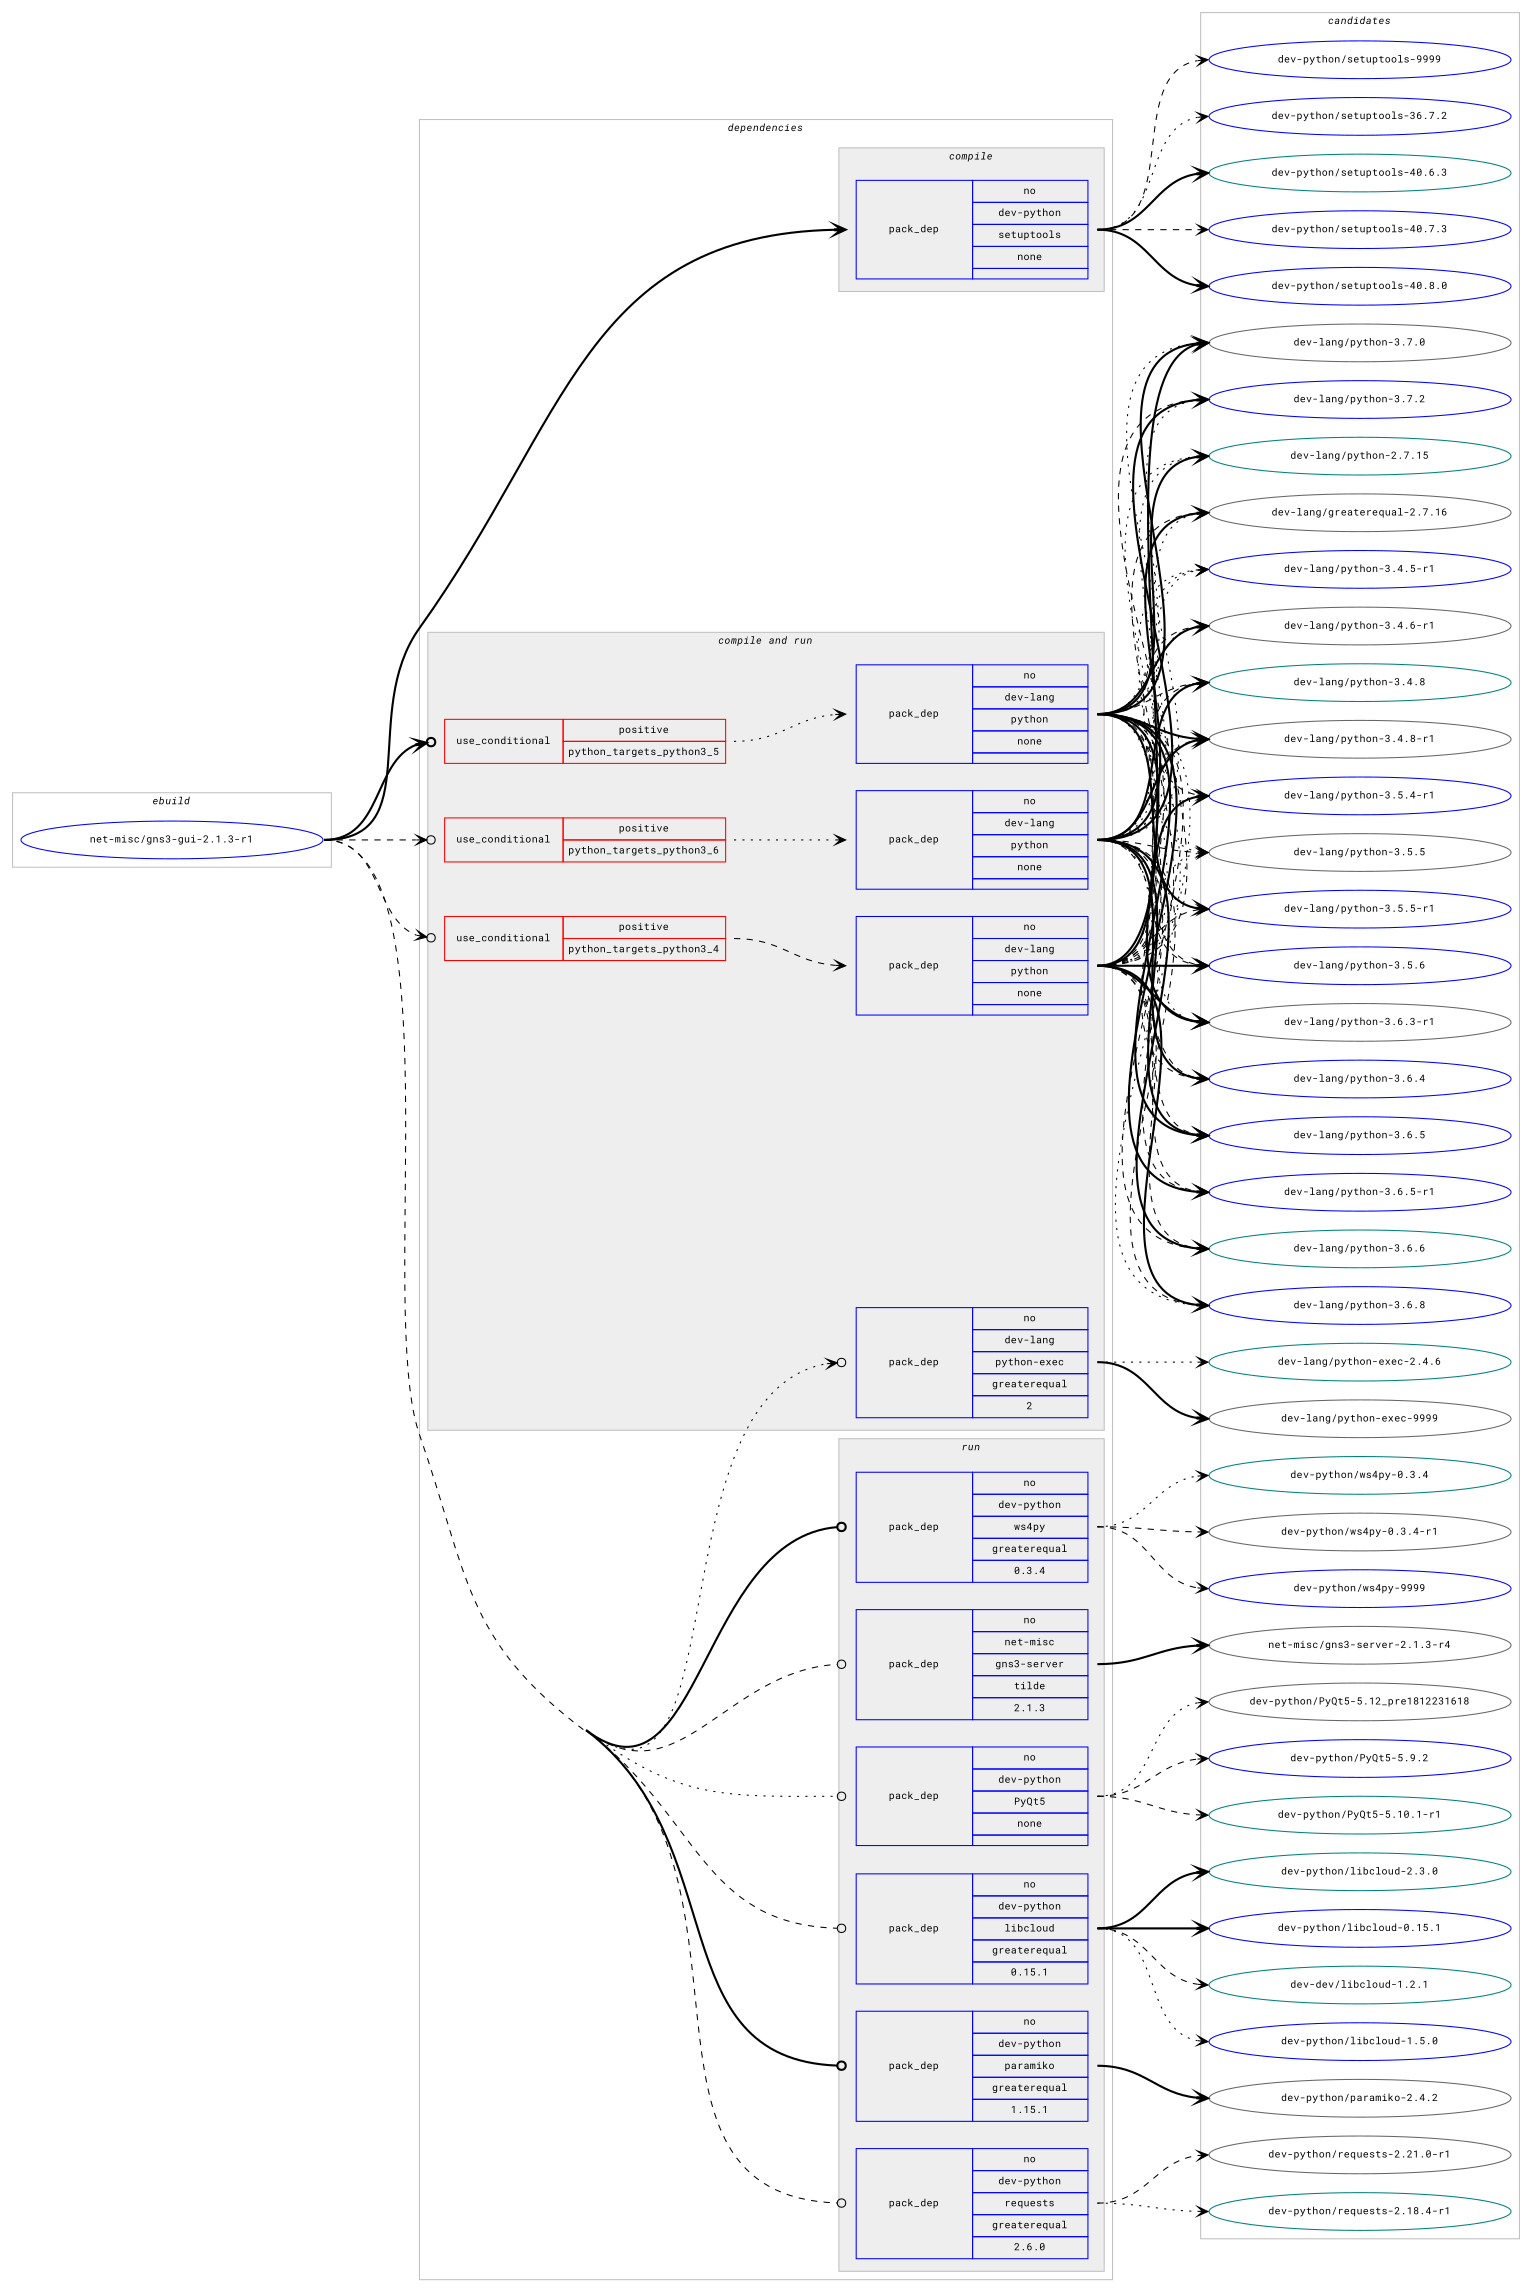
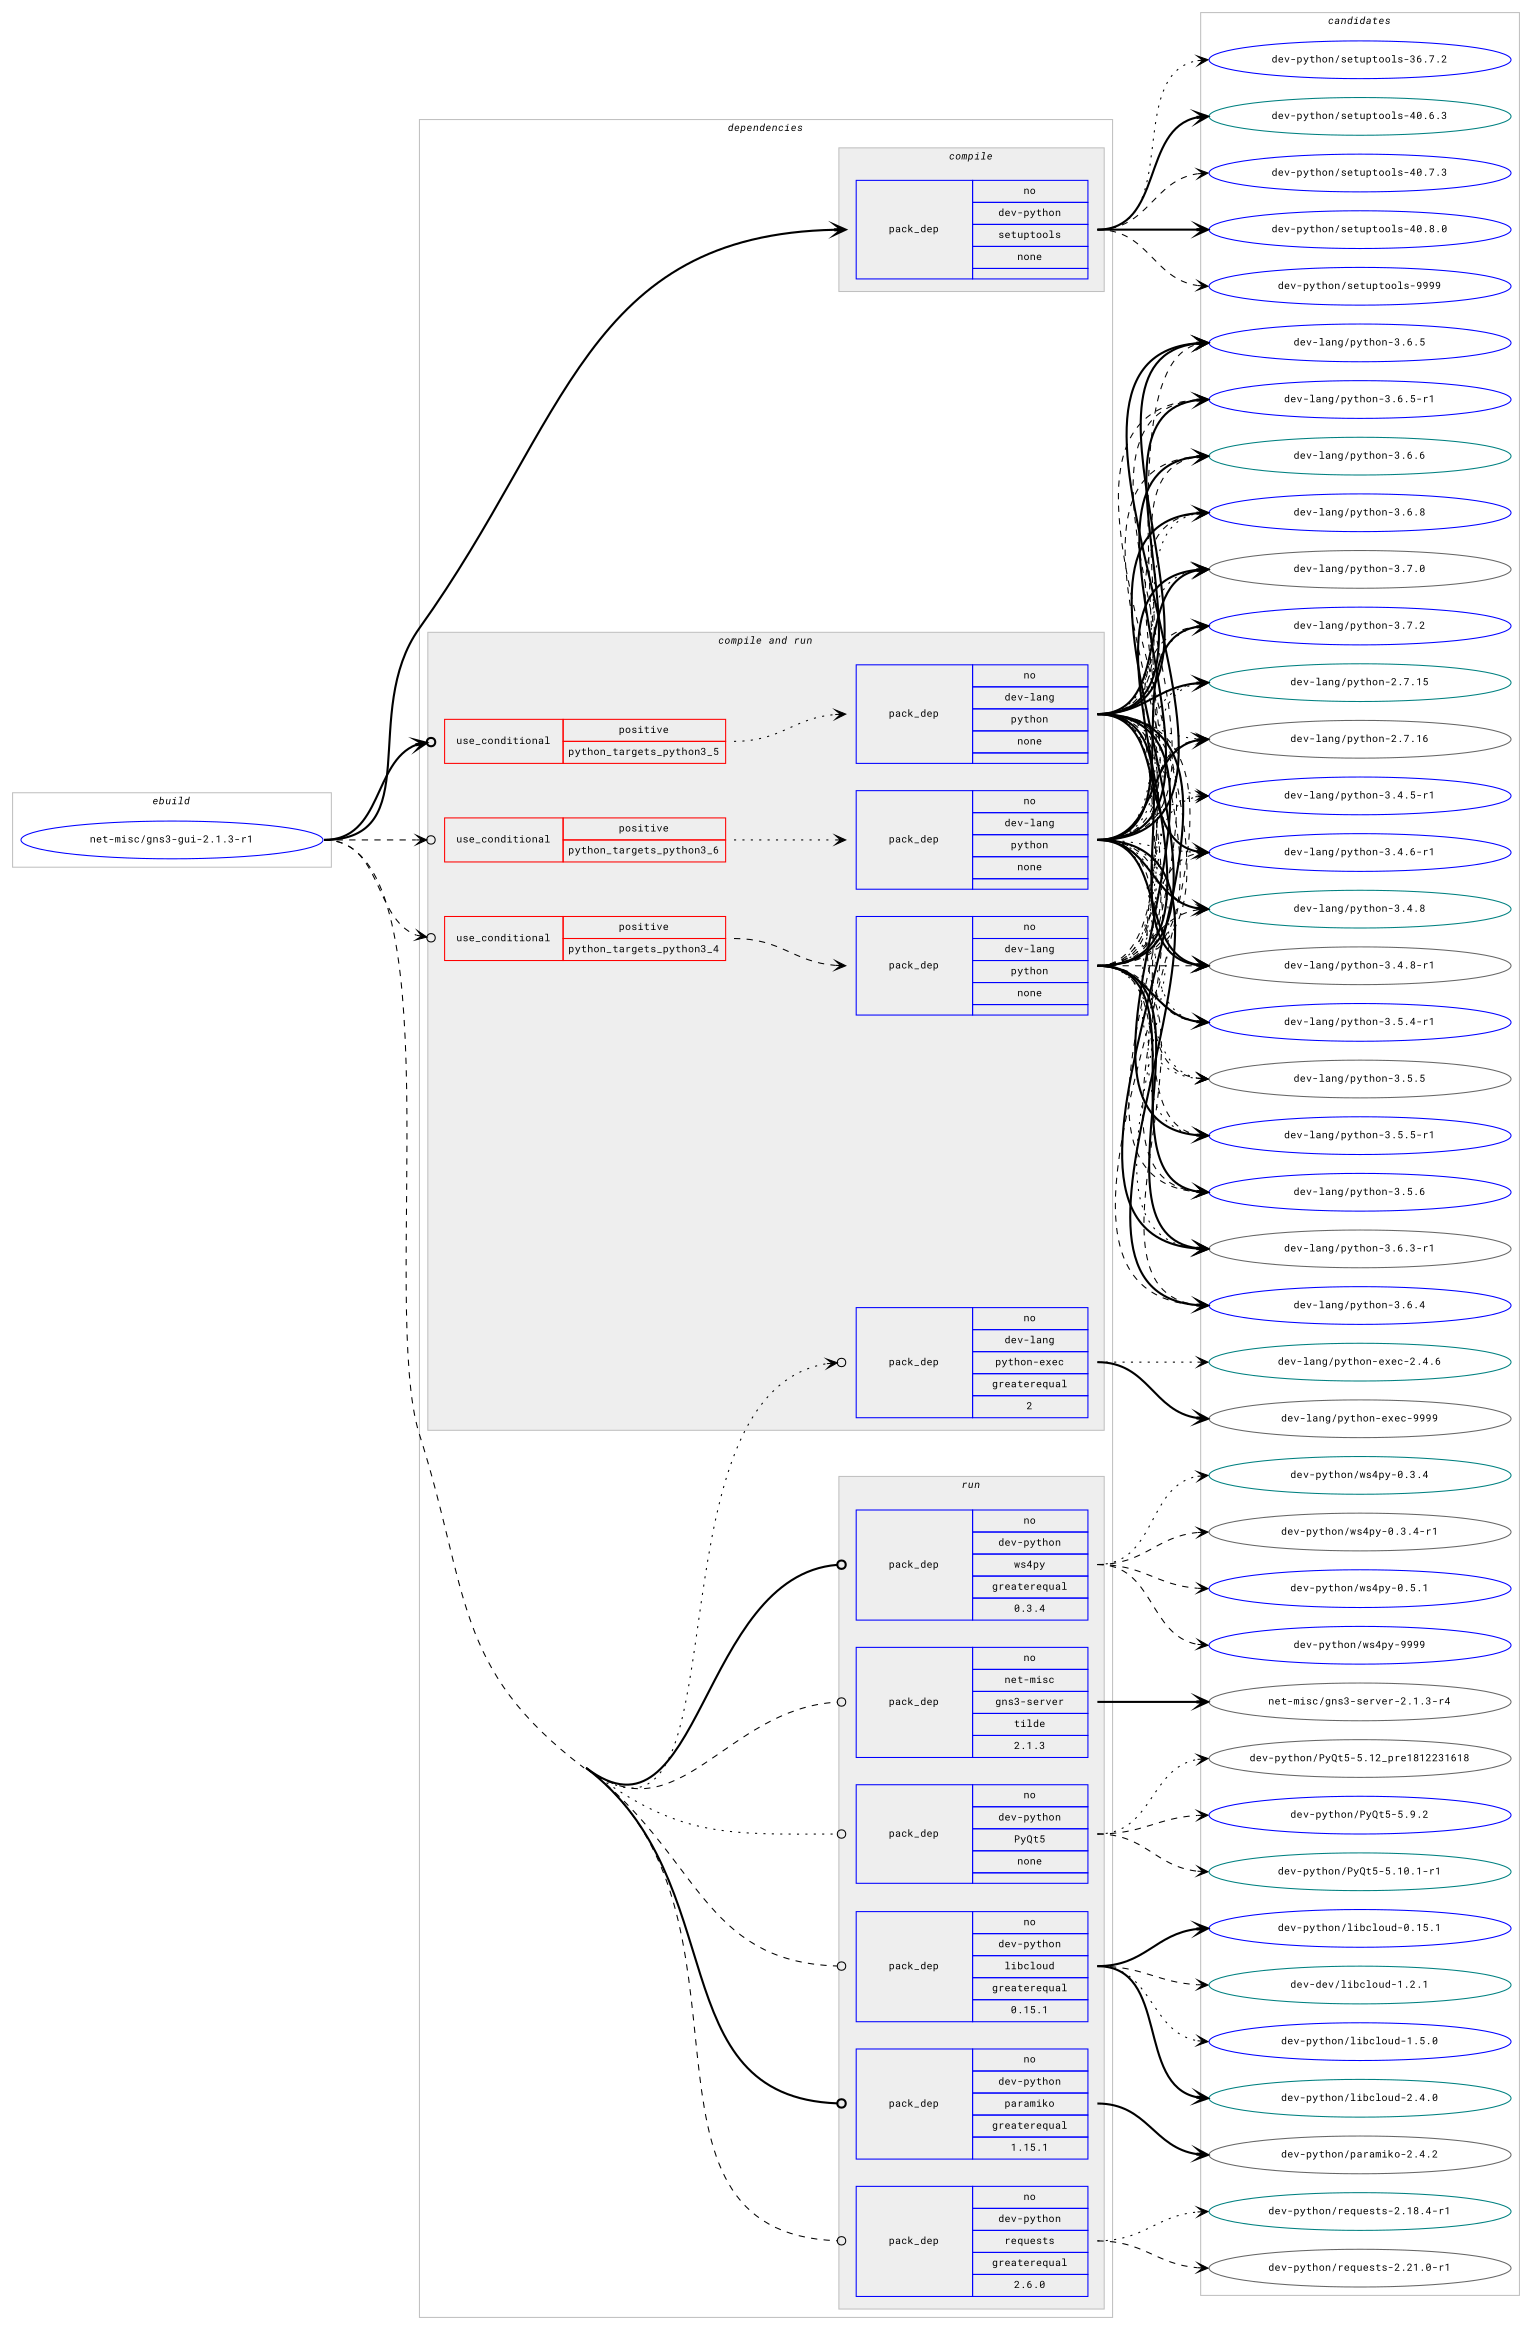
node "dev-lang/greaterequal-2.7.16": label "dev-lang/greaterequal-2.7.16" -> "dev-lang/python-2.7.16"
node "dev-lang/python-3.4.6-r1": color gray40 -> blue
node "dev-python/ws4py-0.5.1": added
node "dev-python/libcloud-2.3.0": label "dev-python/libcloud-2.3.0" -> "dev-python/libcloud-2.4.0"
